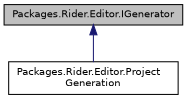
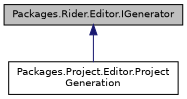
node "Packages.Rider.Editor.Project Generation": label "Packages.Rider.Editor.Project Generation" -> "Packages.Project.Editor.Project Generation"
